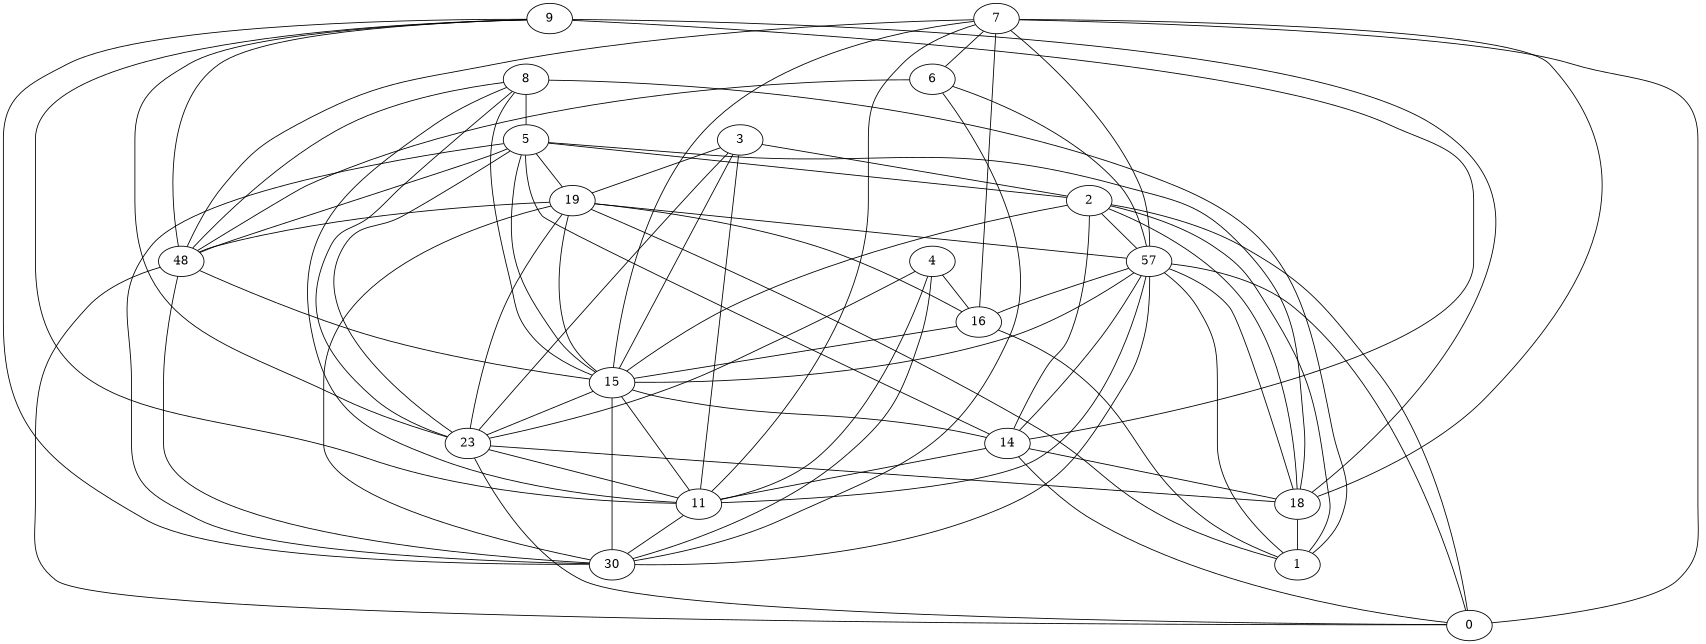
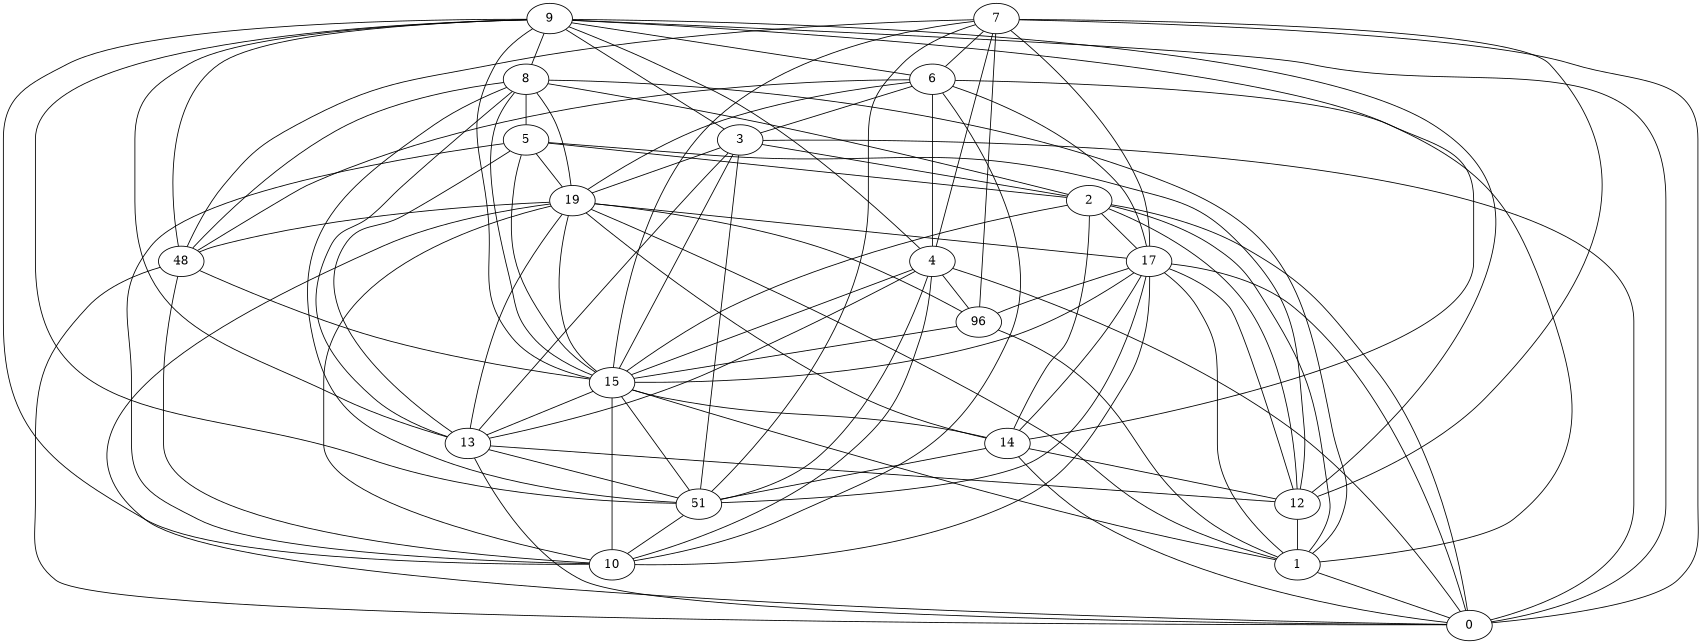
edge "9" -- "8": added
edge "9" -- "6": added
edge "9" -- "0": added
edge "9" -- "3": added
edge "6" -- "19": added
edge "6" -- "3": added
edge "9" -- "4": added
edge "8" -- "2": added
edge "8" -- "19": added
edge "7" -- "4": added
edge "6" -- "4": added
edge "3" -- "0": added
edge "5" -- "48": removed
edge "9" -- "15": added
edge "6" -- "1": added
node "57": label "57" -> "17"
edge "5" -- "14": now "19" -- "14"
edge "4" -- "15": added
node "16": label "16" -> "96"
edge "4" -- "0": added
node "23": label "23" -> "13"
edge "15" -- "1": added
node "11": label "11" -> "51"
node "18": label "18" -> "12"
node "30": label "30" -> "10"
edge "19" -- "0": added
edge "1" -- "0": added
